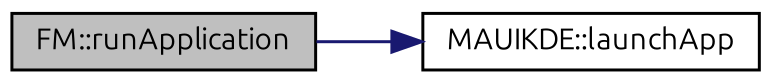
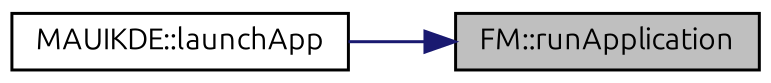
edge "FM::runApplication" -> "MAUIKDE::launchApp": reversed
